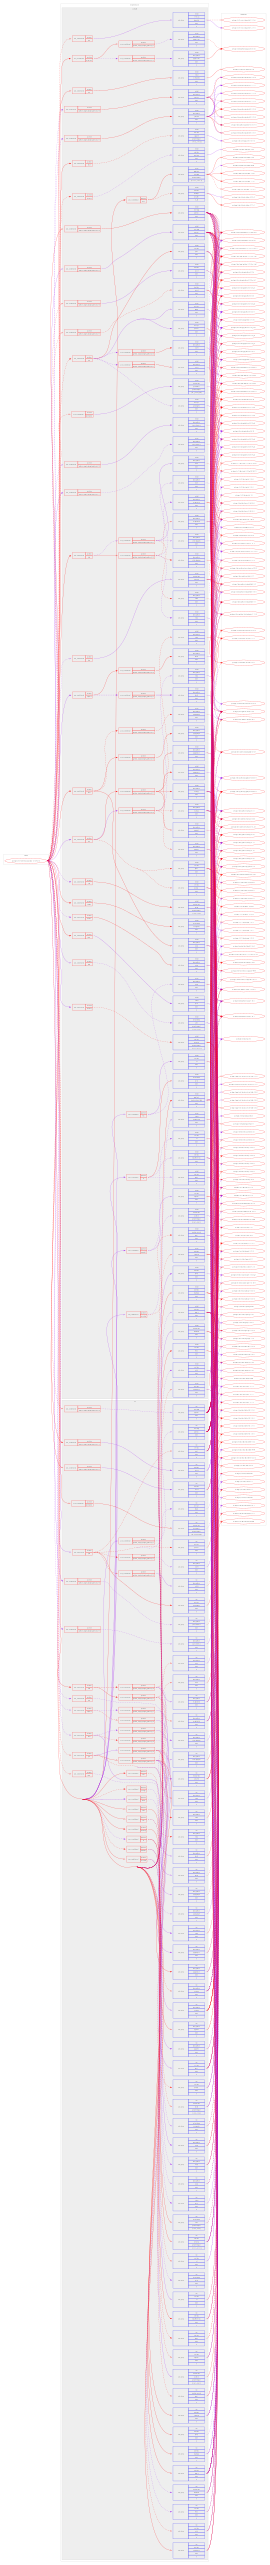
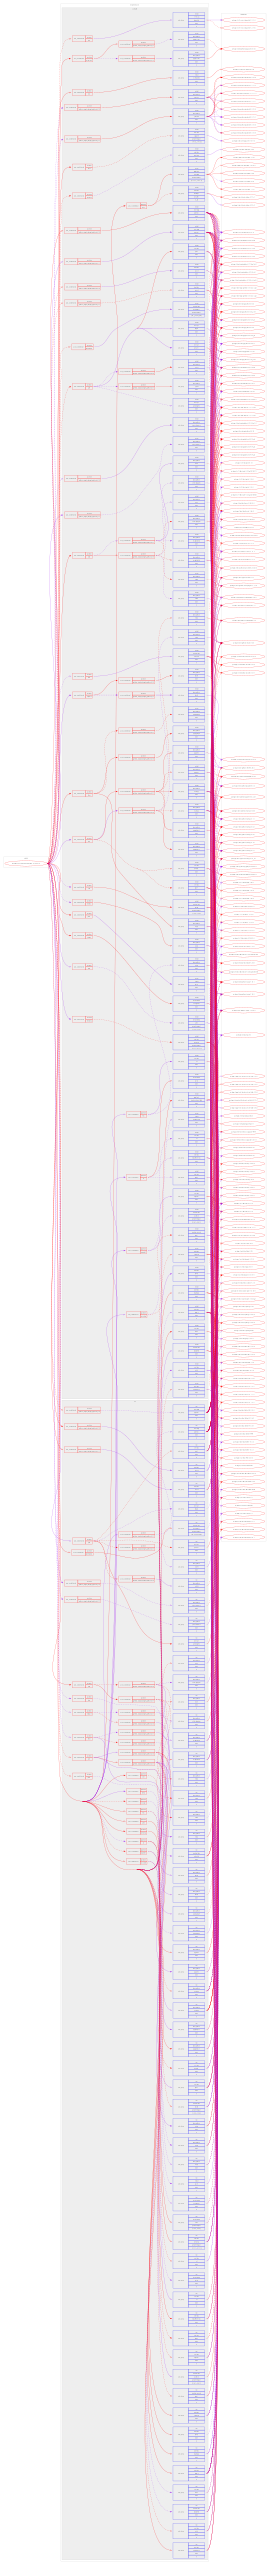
node "portage://media-libs/libsdl-1.2.64_p20230726": added
